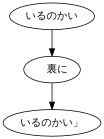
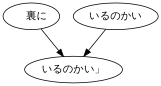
edge "いるのかい" -> "裏に": now "いるのかい" -> "いるのかい」"
